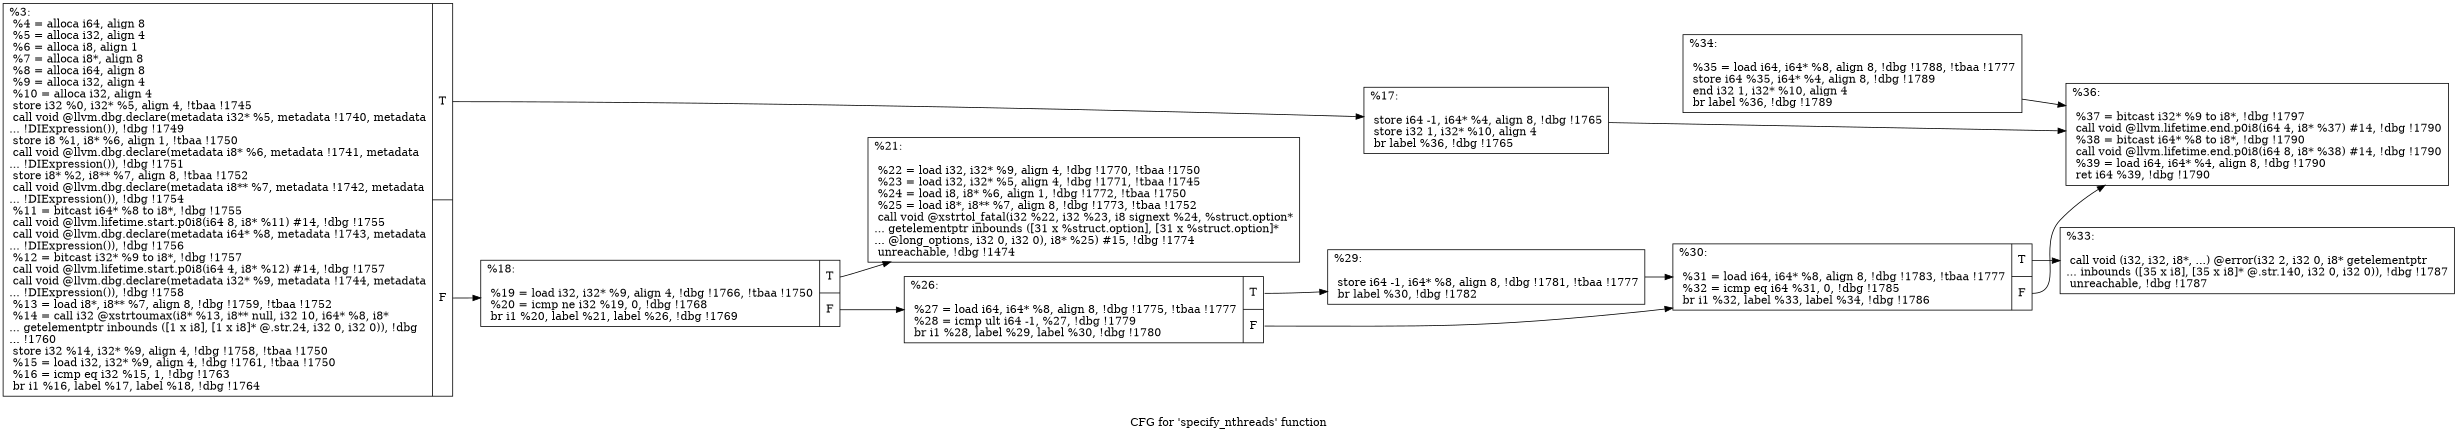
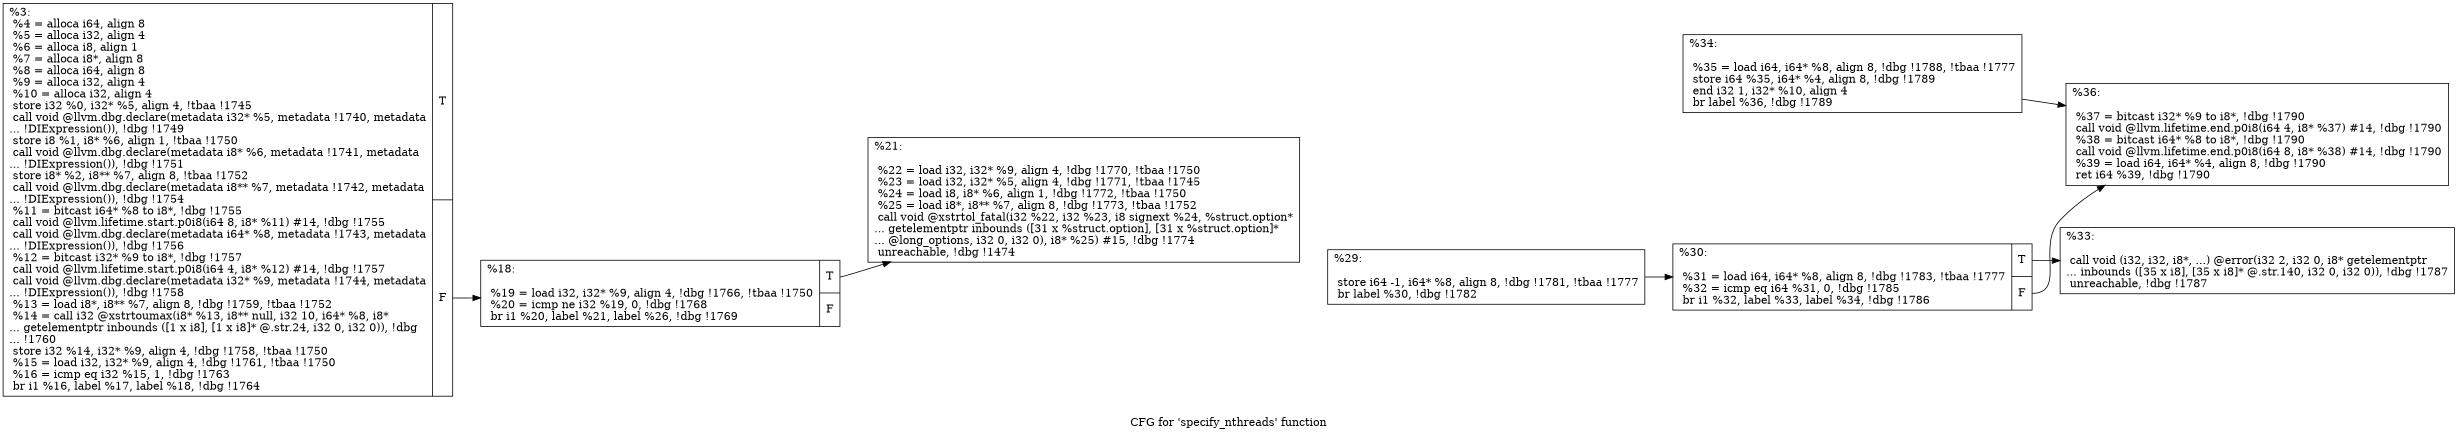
node "%36:": text "%37 = bitcast i32* %9 to i8*, !dbg !1797" -> "%37 = bitcast i32* %9 to i8*, !dbg !1790"
node "%17:": removed
node "%26:": removed
